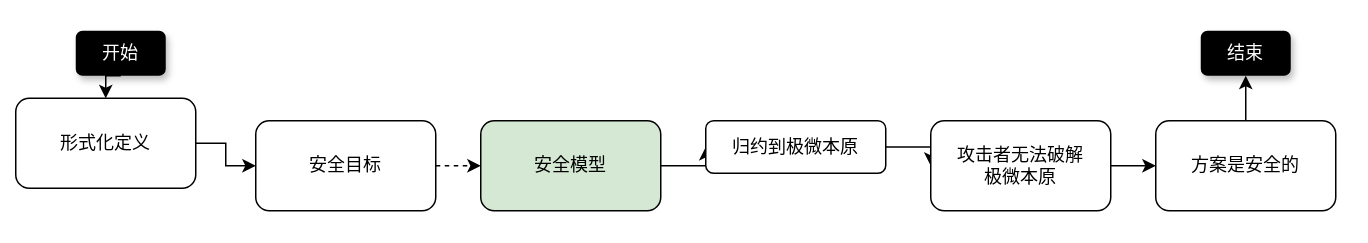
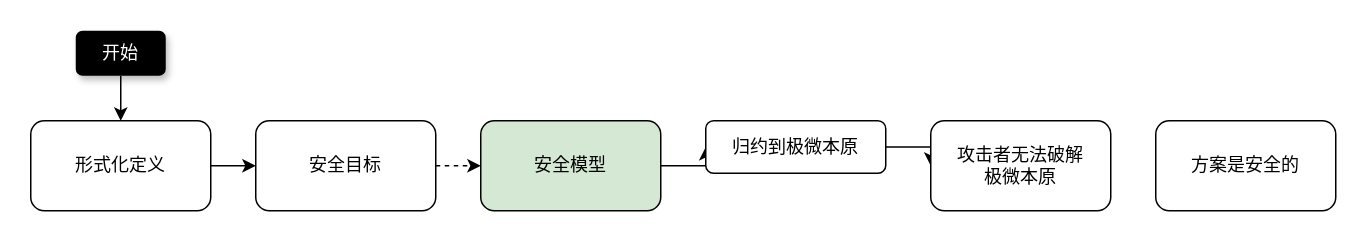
node "结束": removed
edge "方案是安全的" -> "结束": removed
node "形式化定义": moved (106, 143) -> (121, 166)
edge "攻击者无法破解 极微本原" -> "方案是安全的": removed
